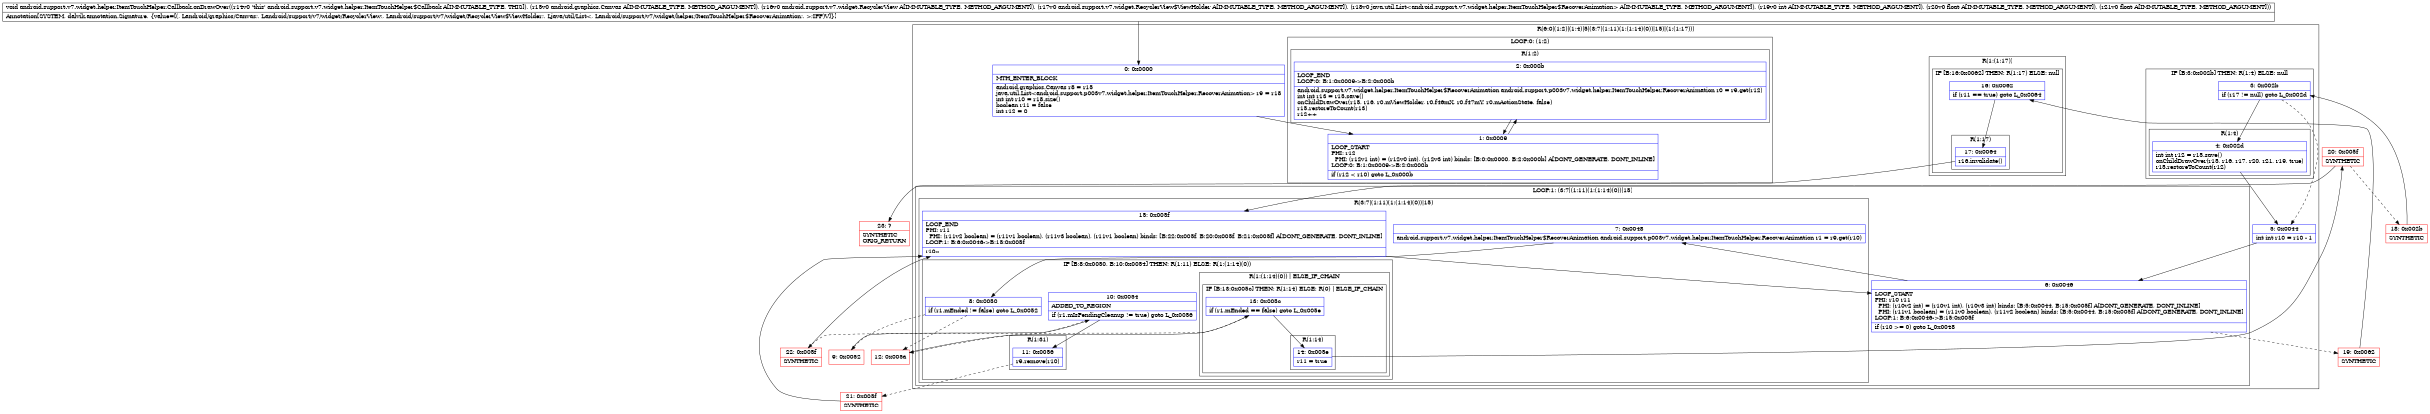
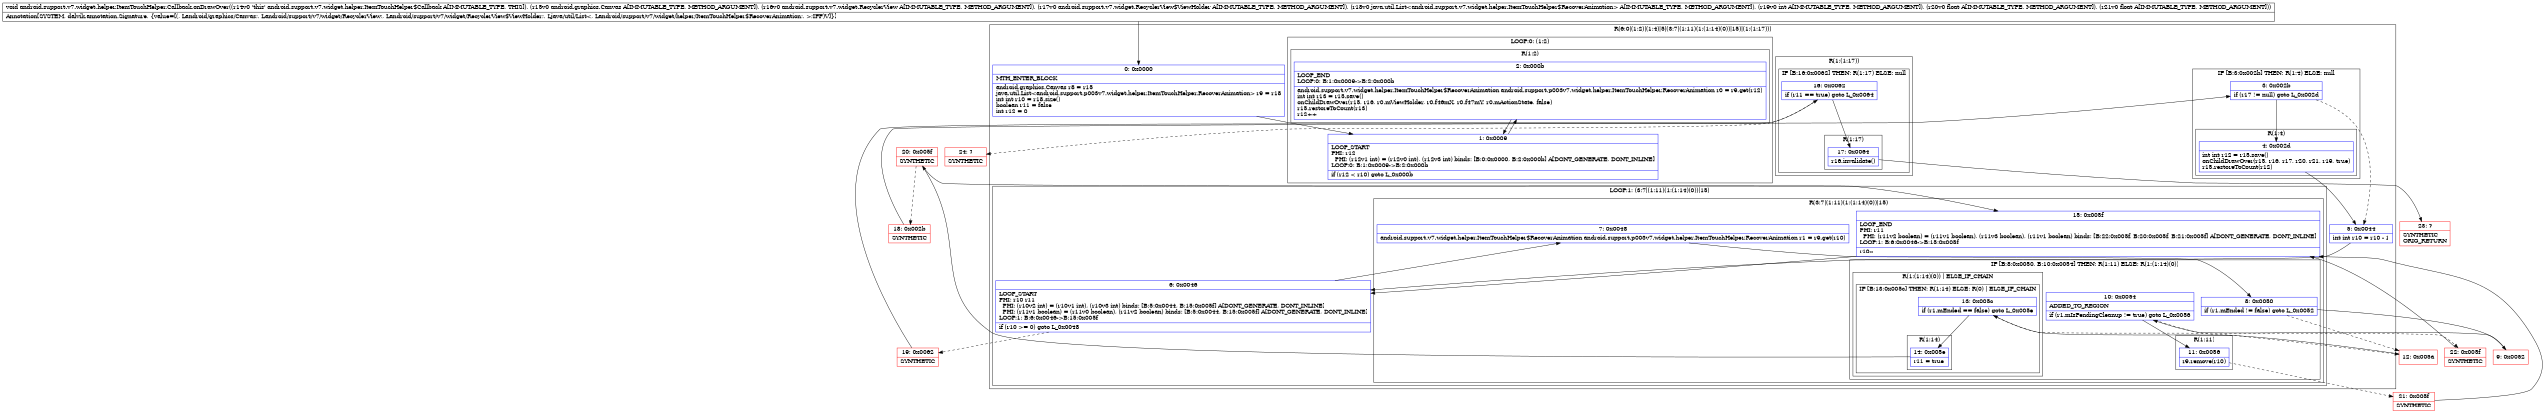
node "24: ?": added
edge "8: 0x0050" -> "9: 0x0052": style dashed -> solid
cluster "R(1:31)": label "R(1:31)" -> "R(1:11)"
